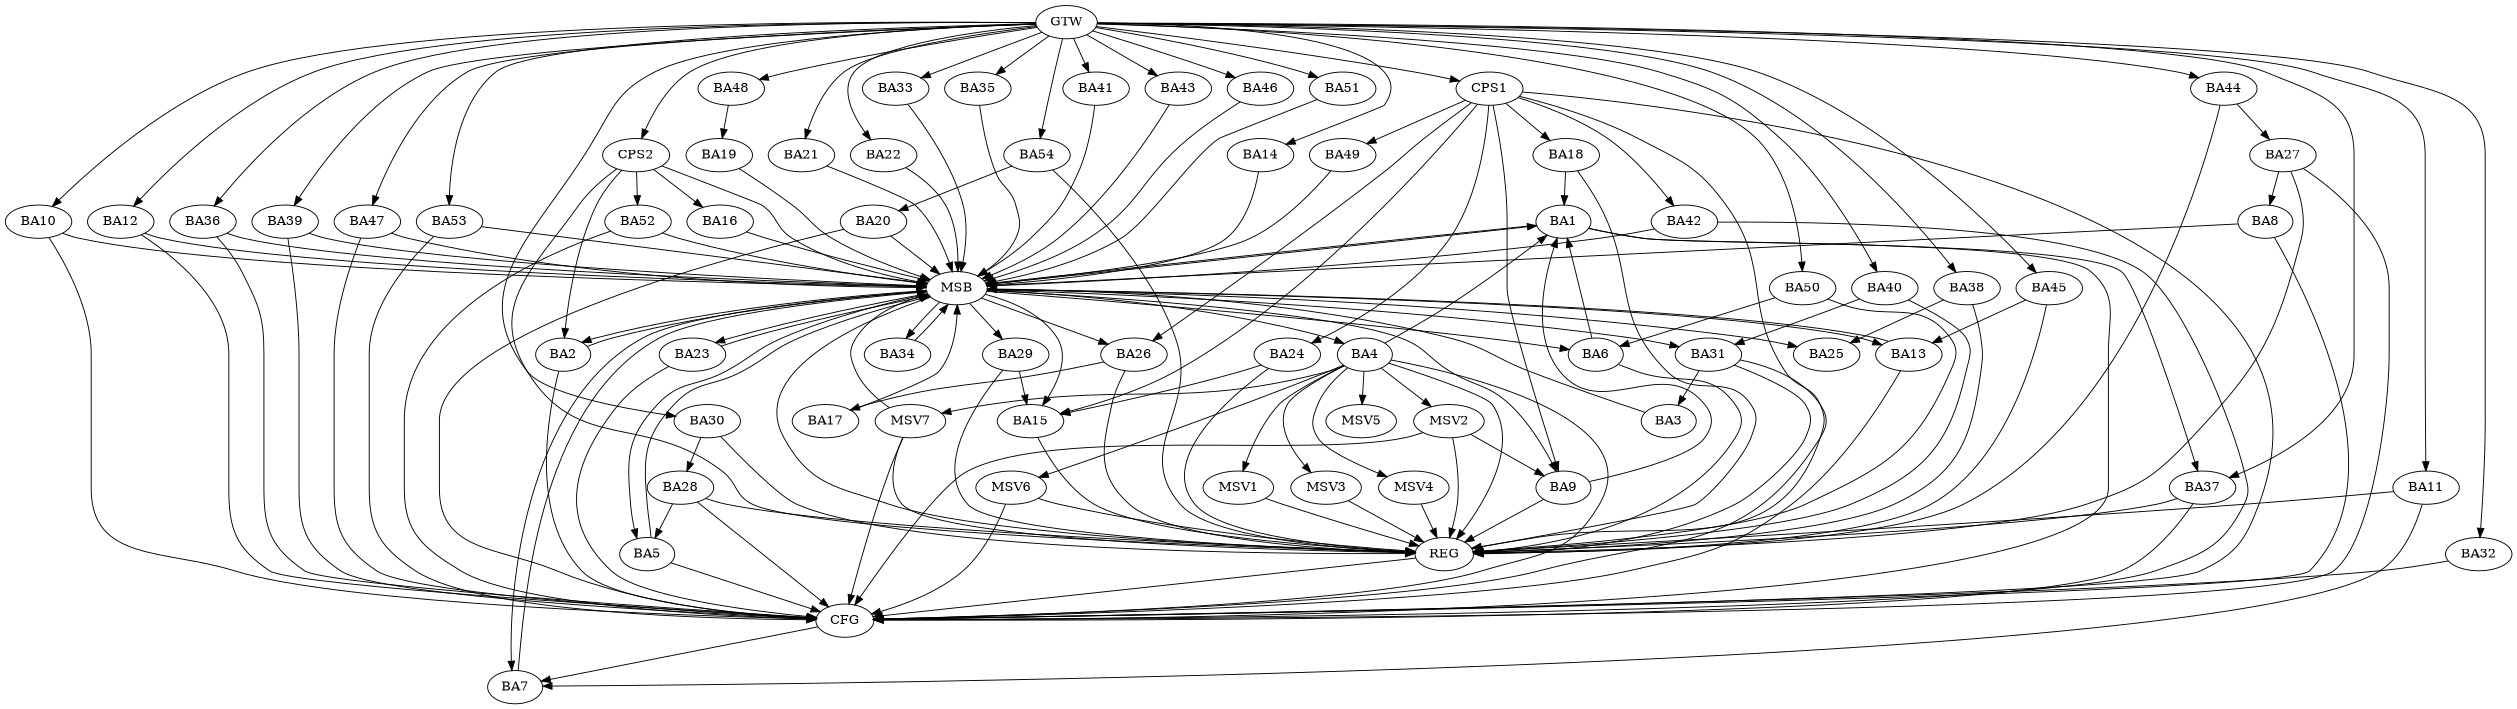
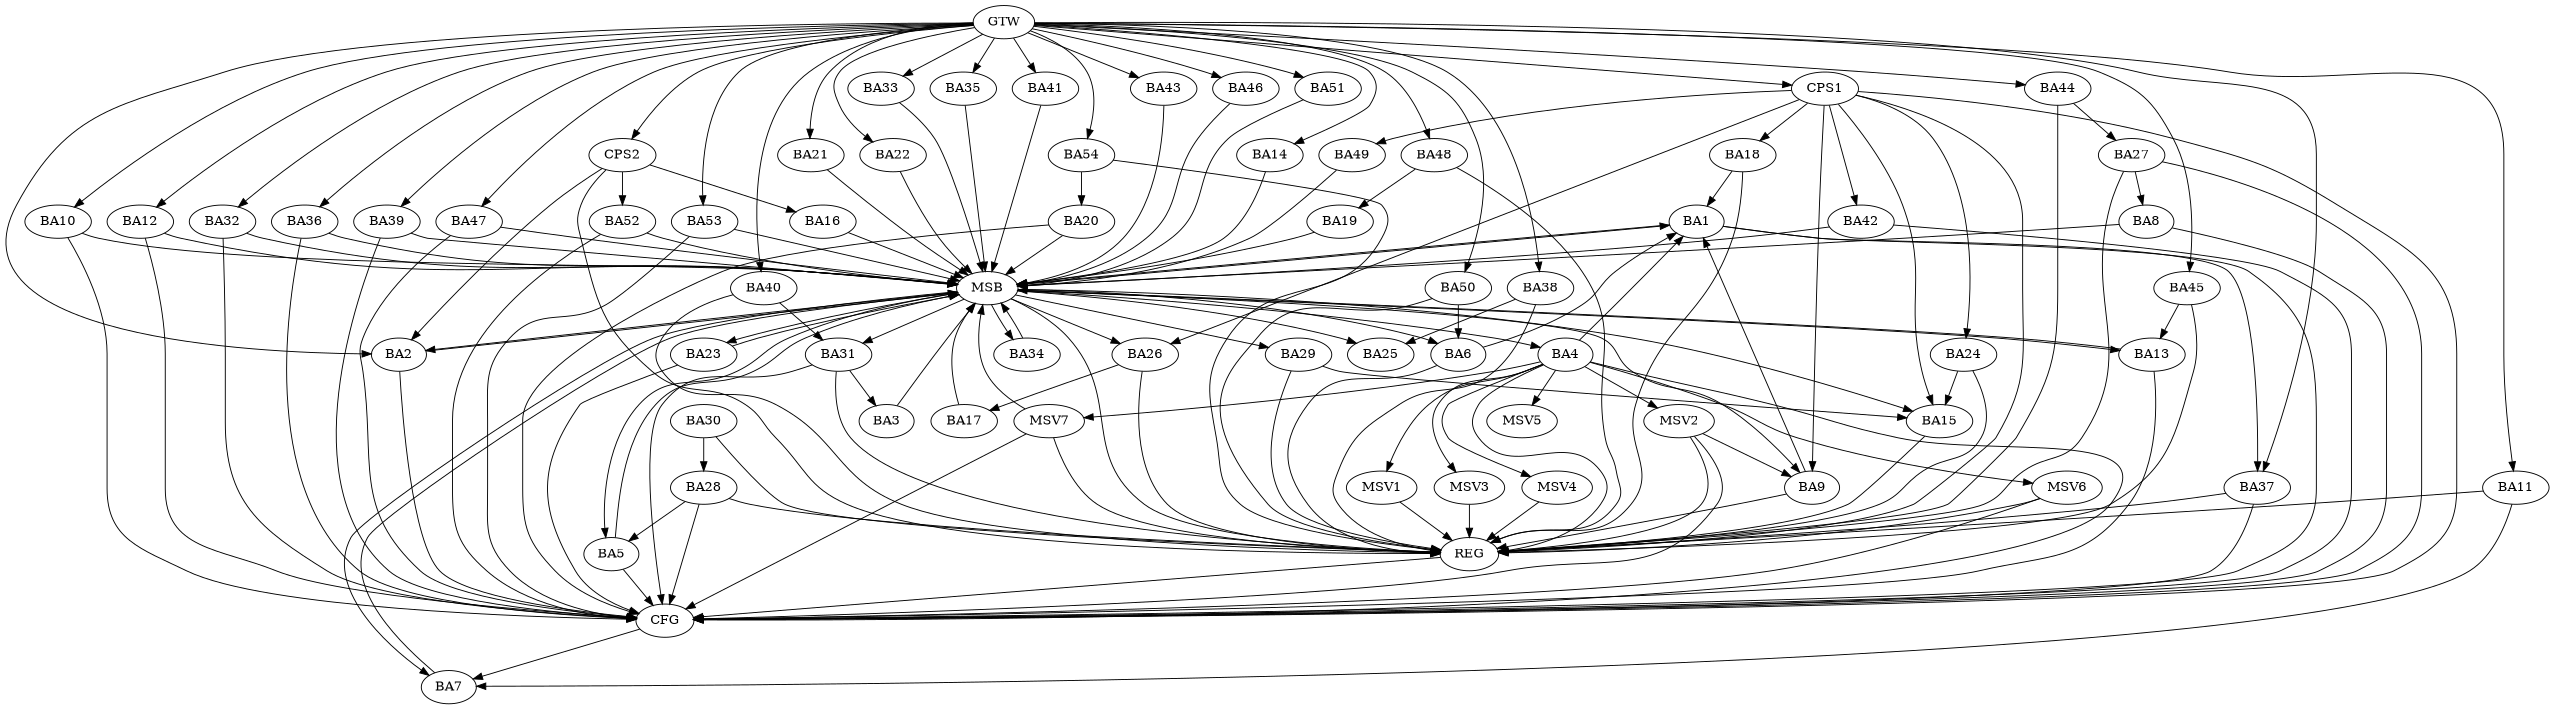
edge "GTW" -> "BA30": now "GTW" -> "BA2"
edge "CPS2" -> "MSB": now "BA32" -> "MSB"
edge "BA48" -> "REG": added
